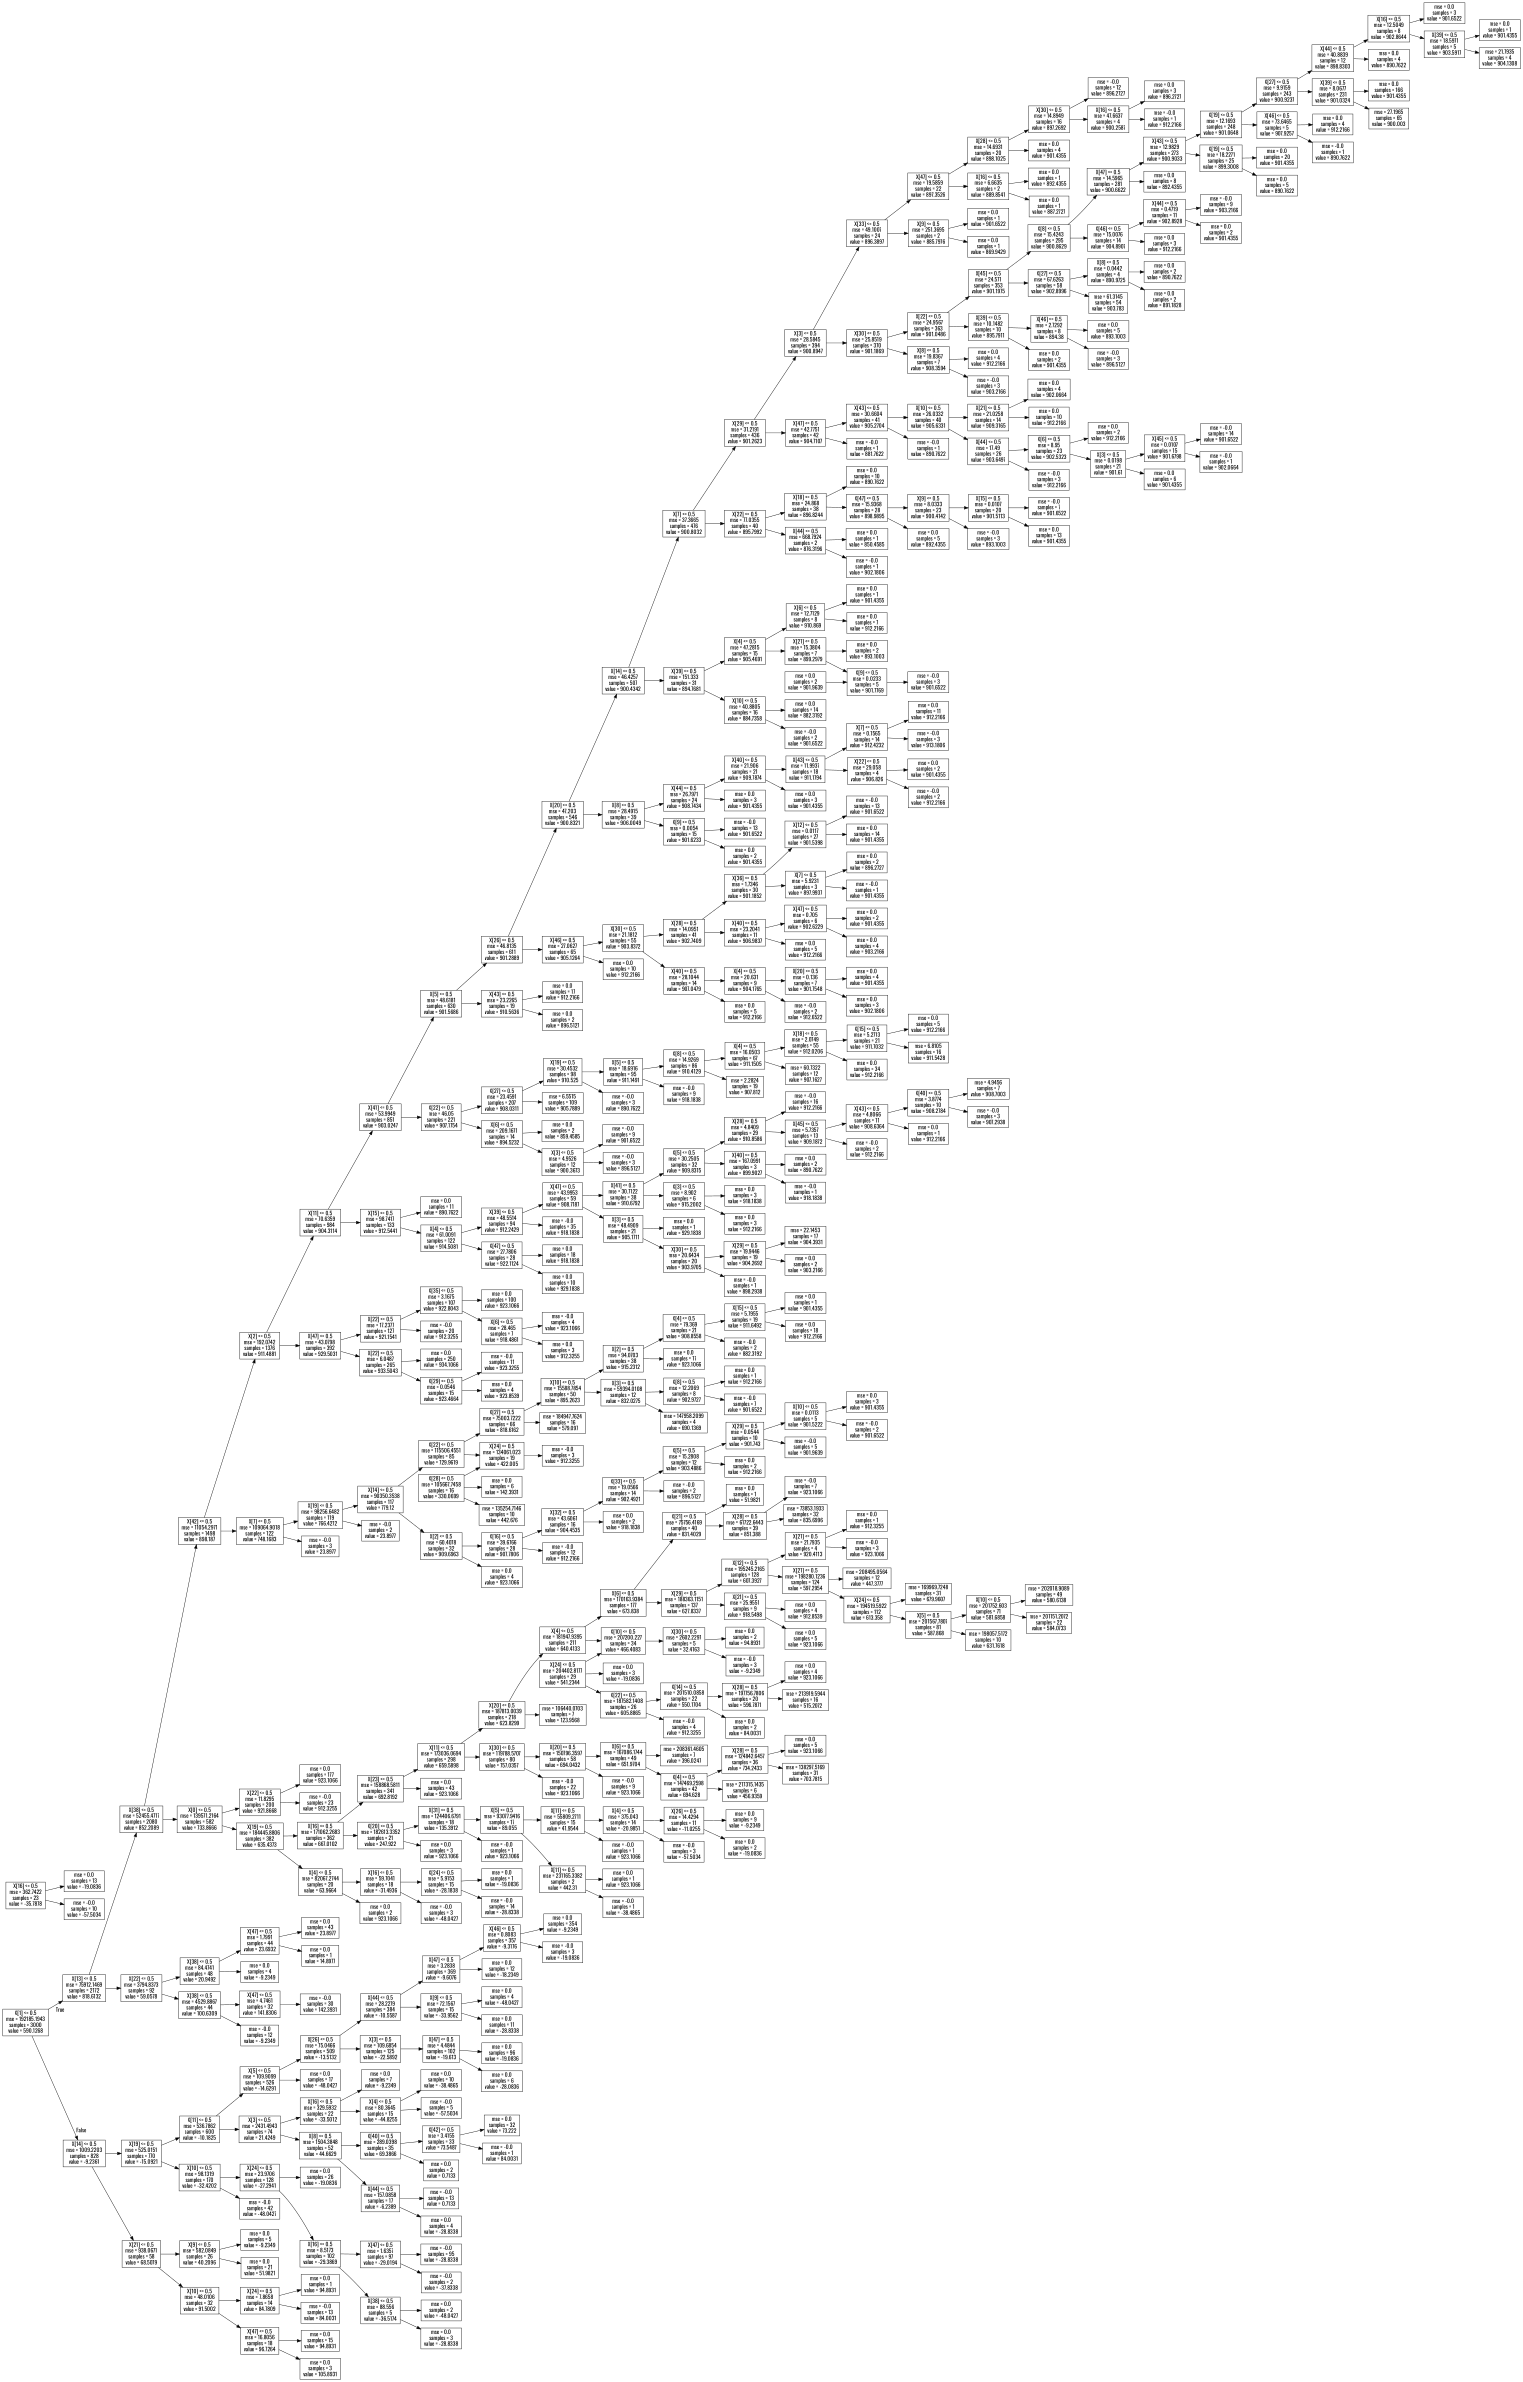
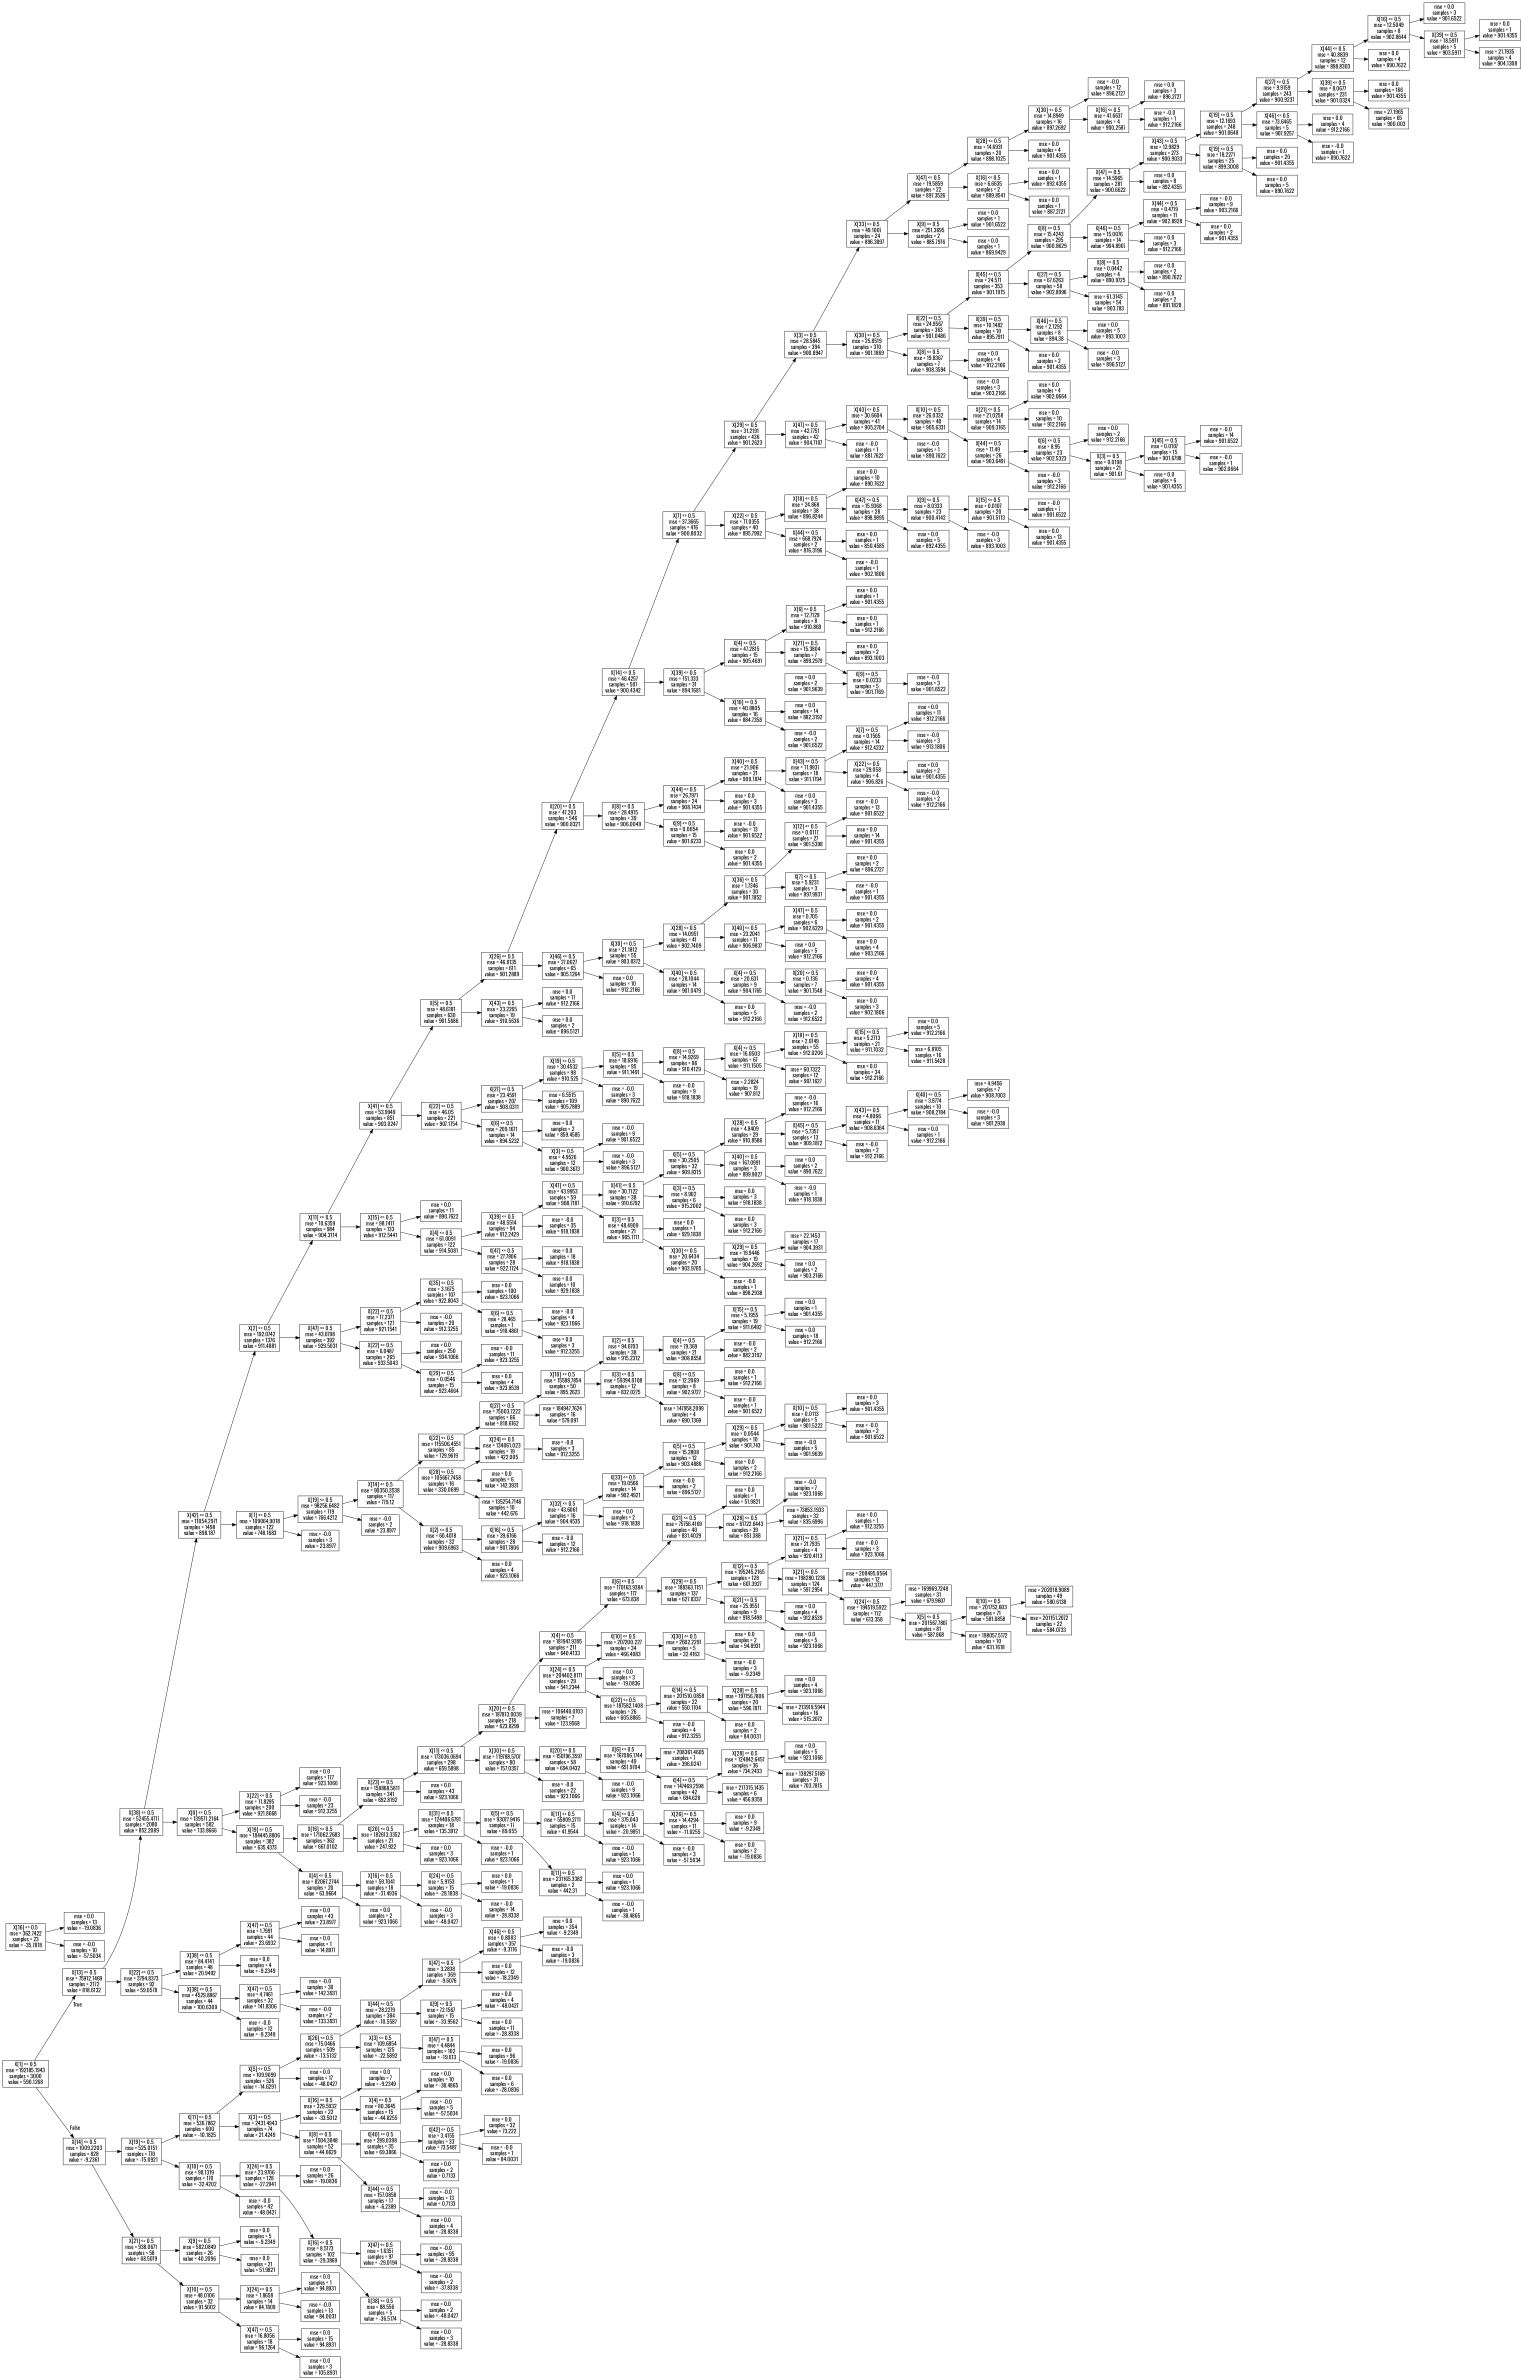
node "mse = 0.0 samples = 17 value = 923.1066": removed
node "mse = -0.0 samples = 2 value = 133.3931": added
